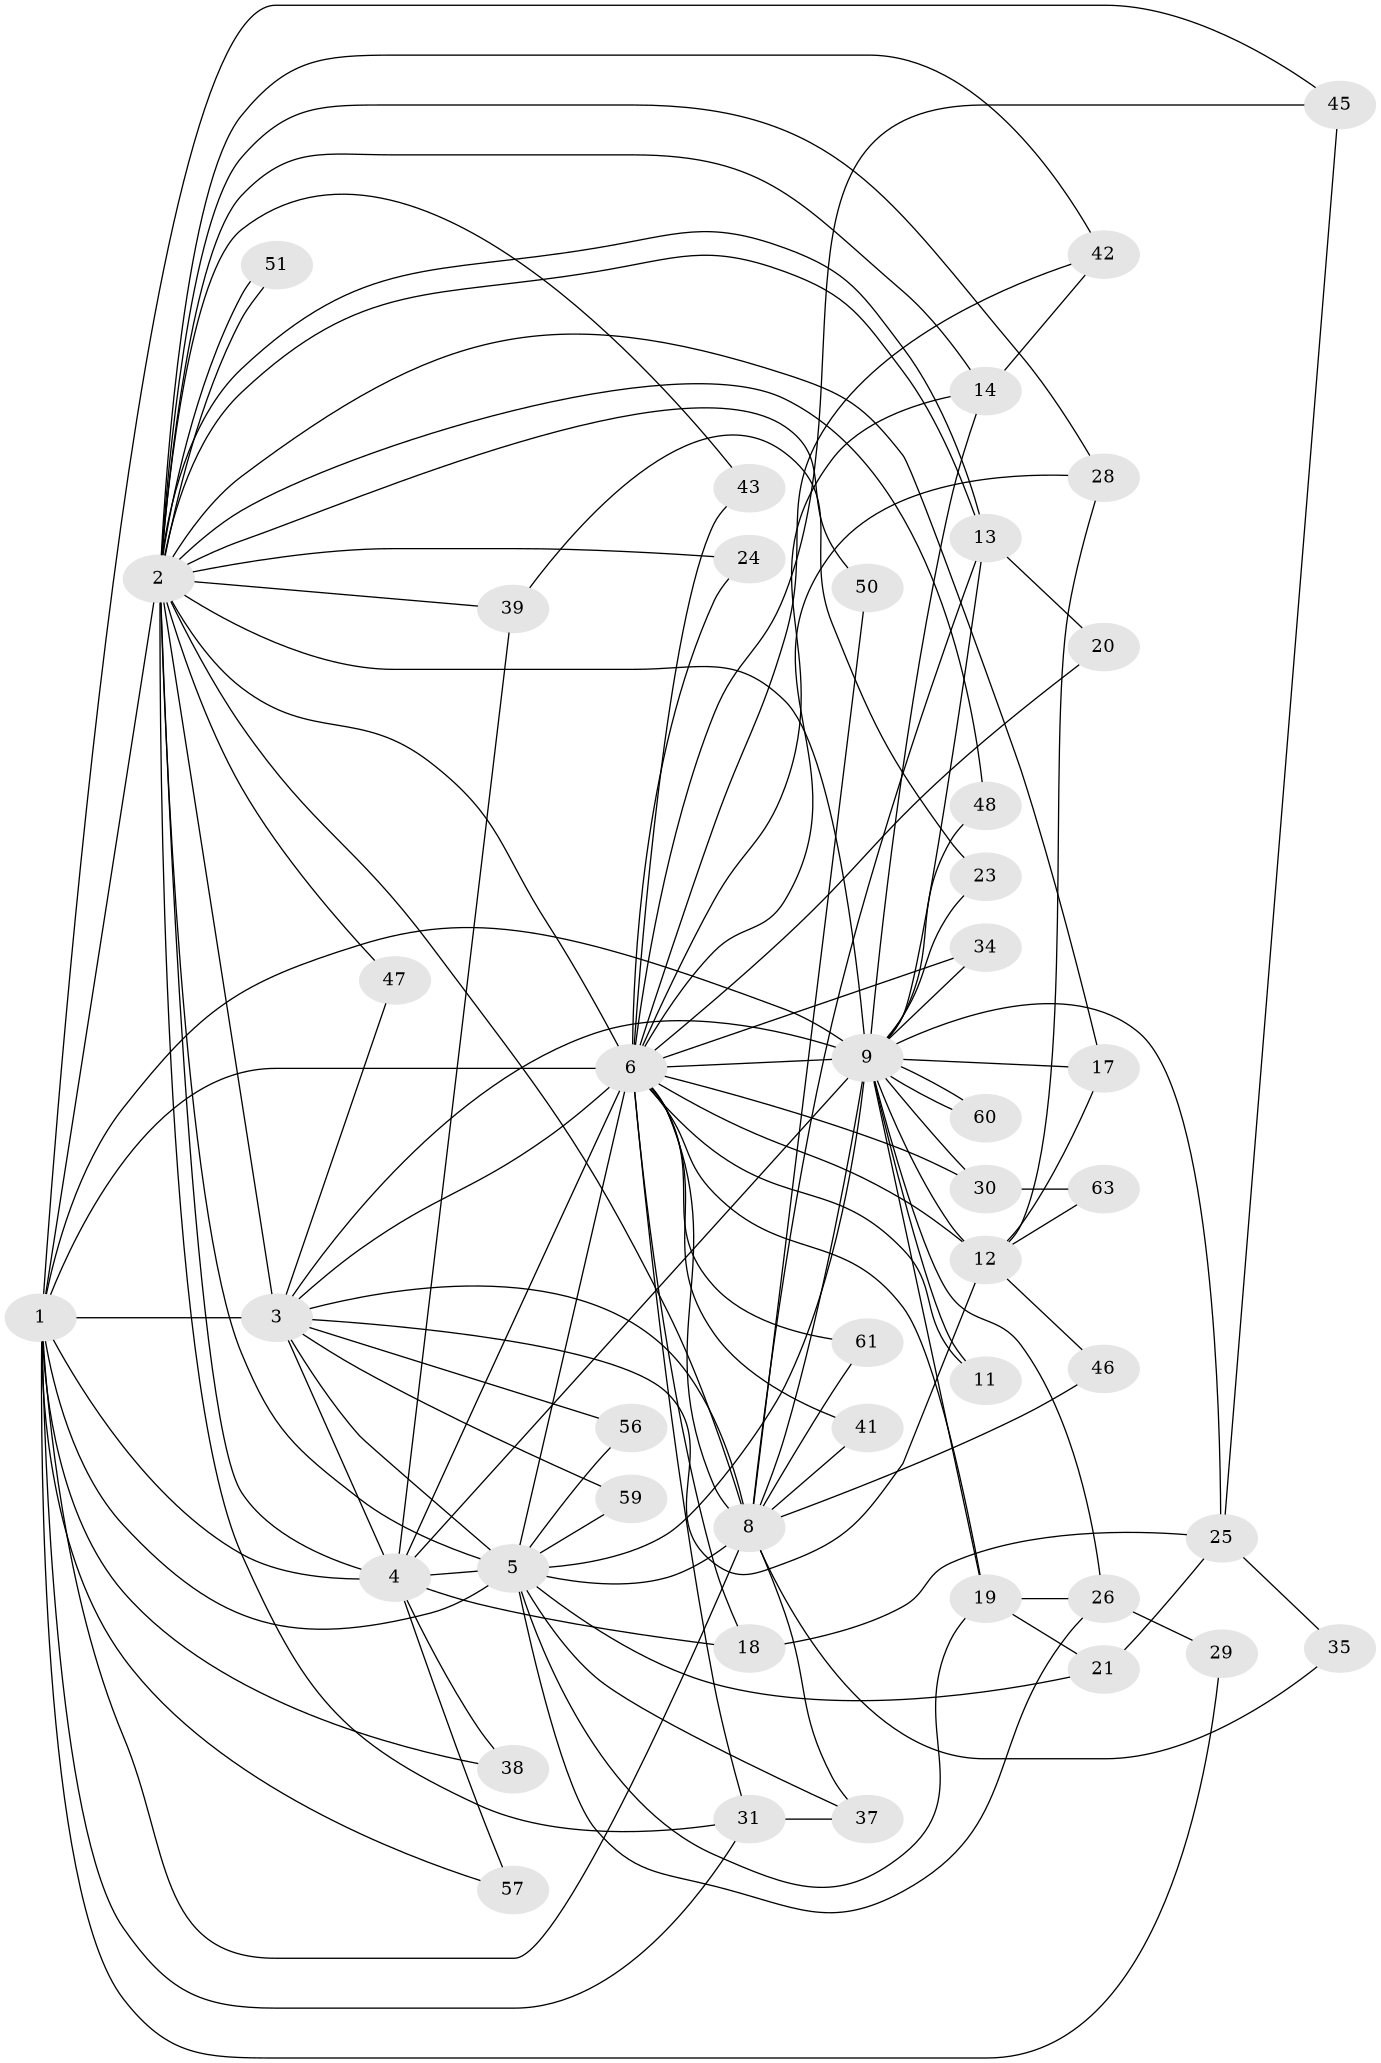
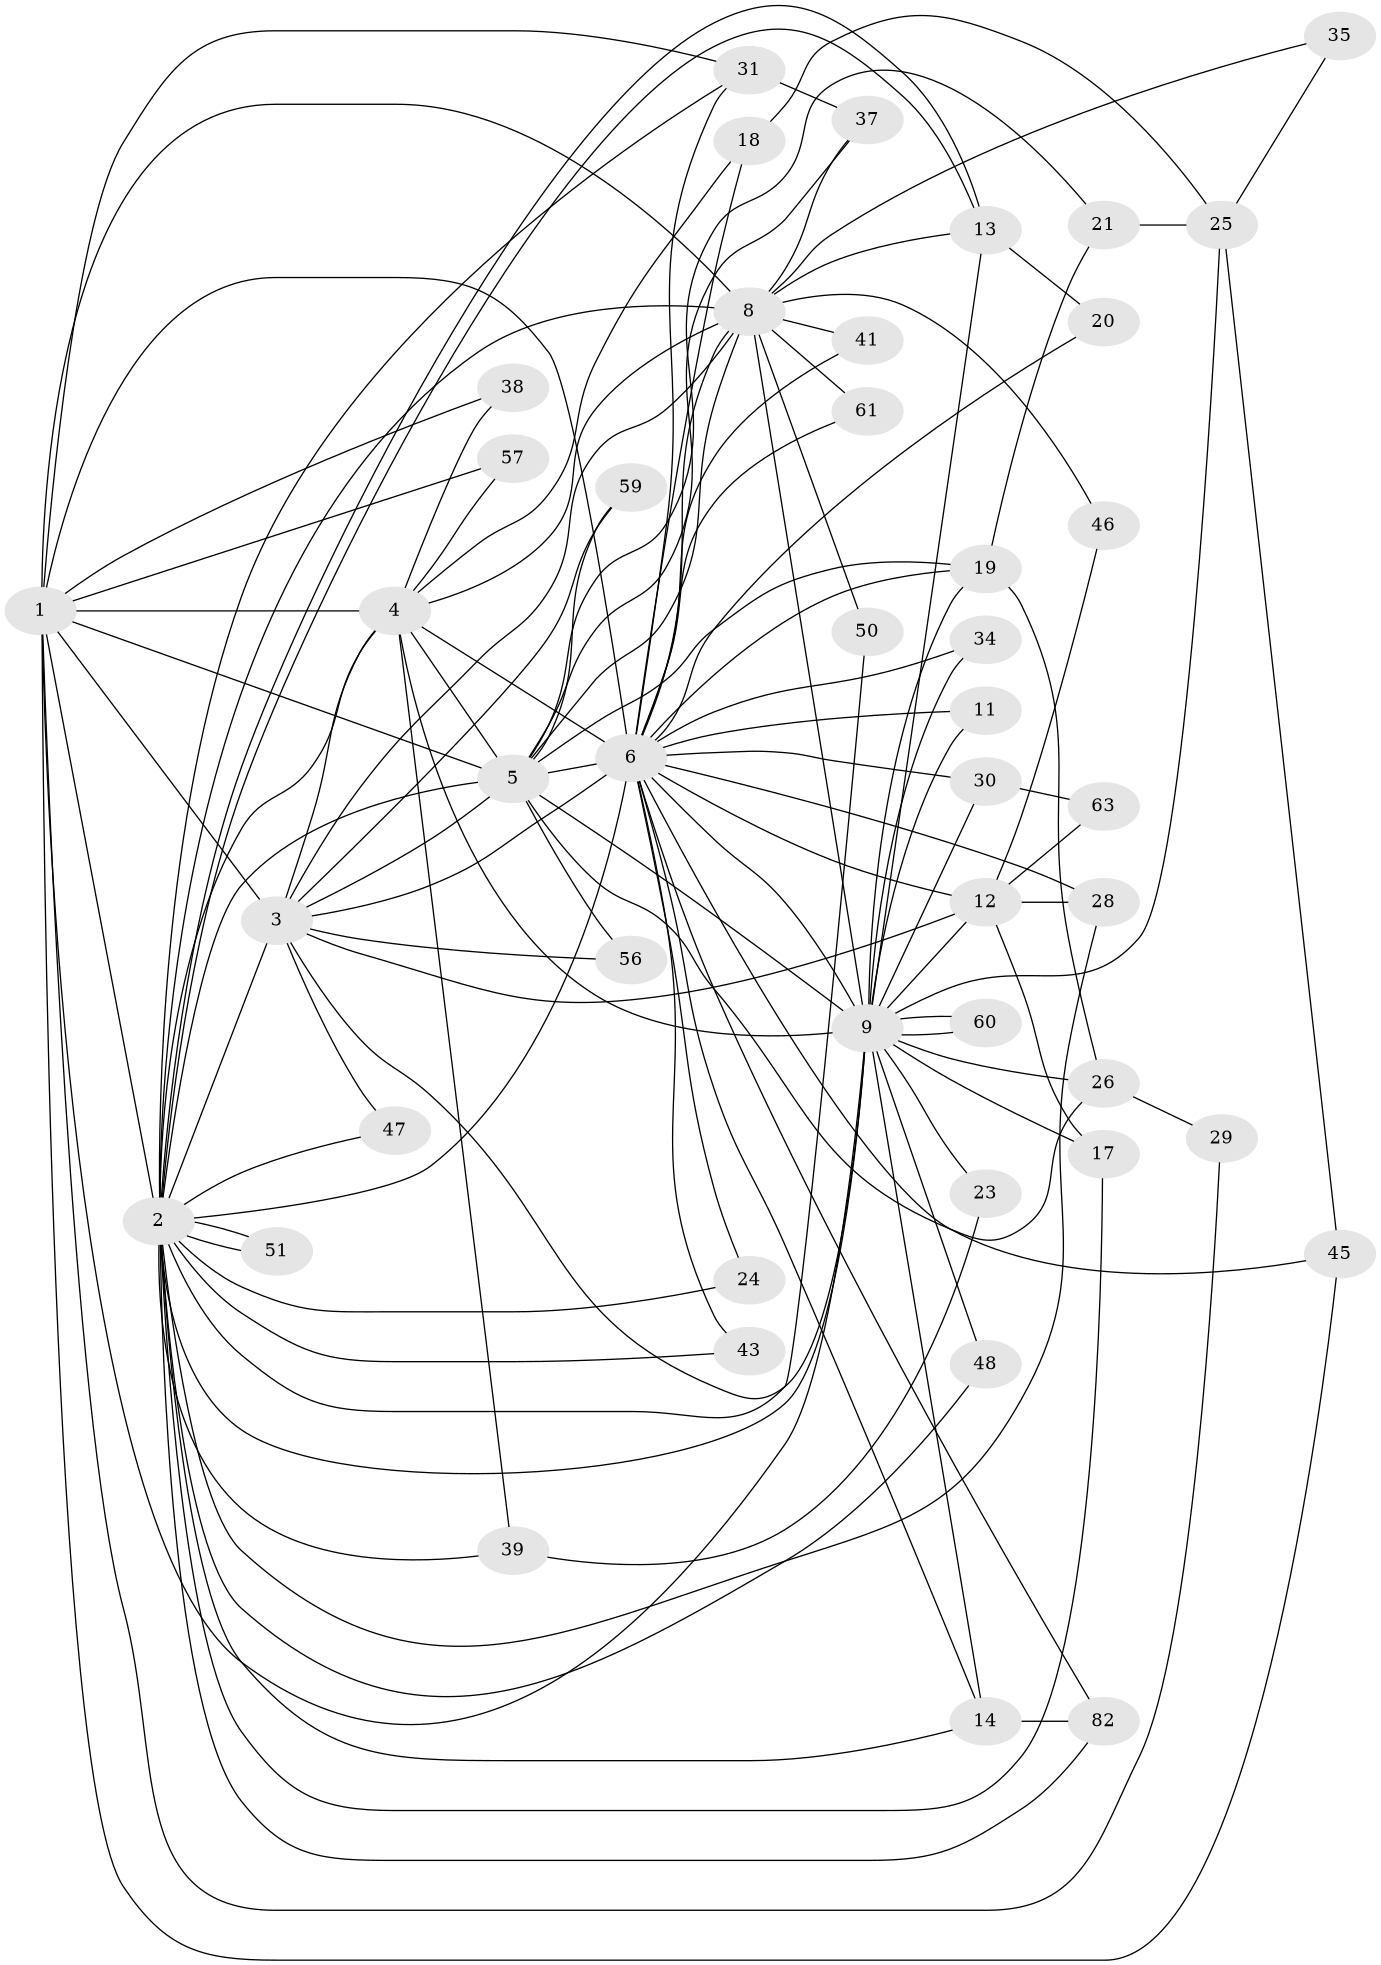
node "42": label "42" -> "82"
edge "8" -- "4": added
